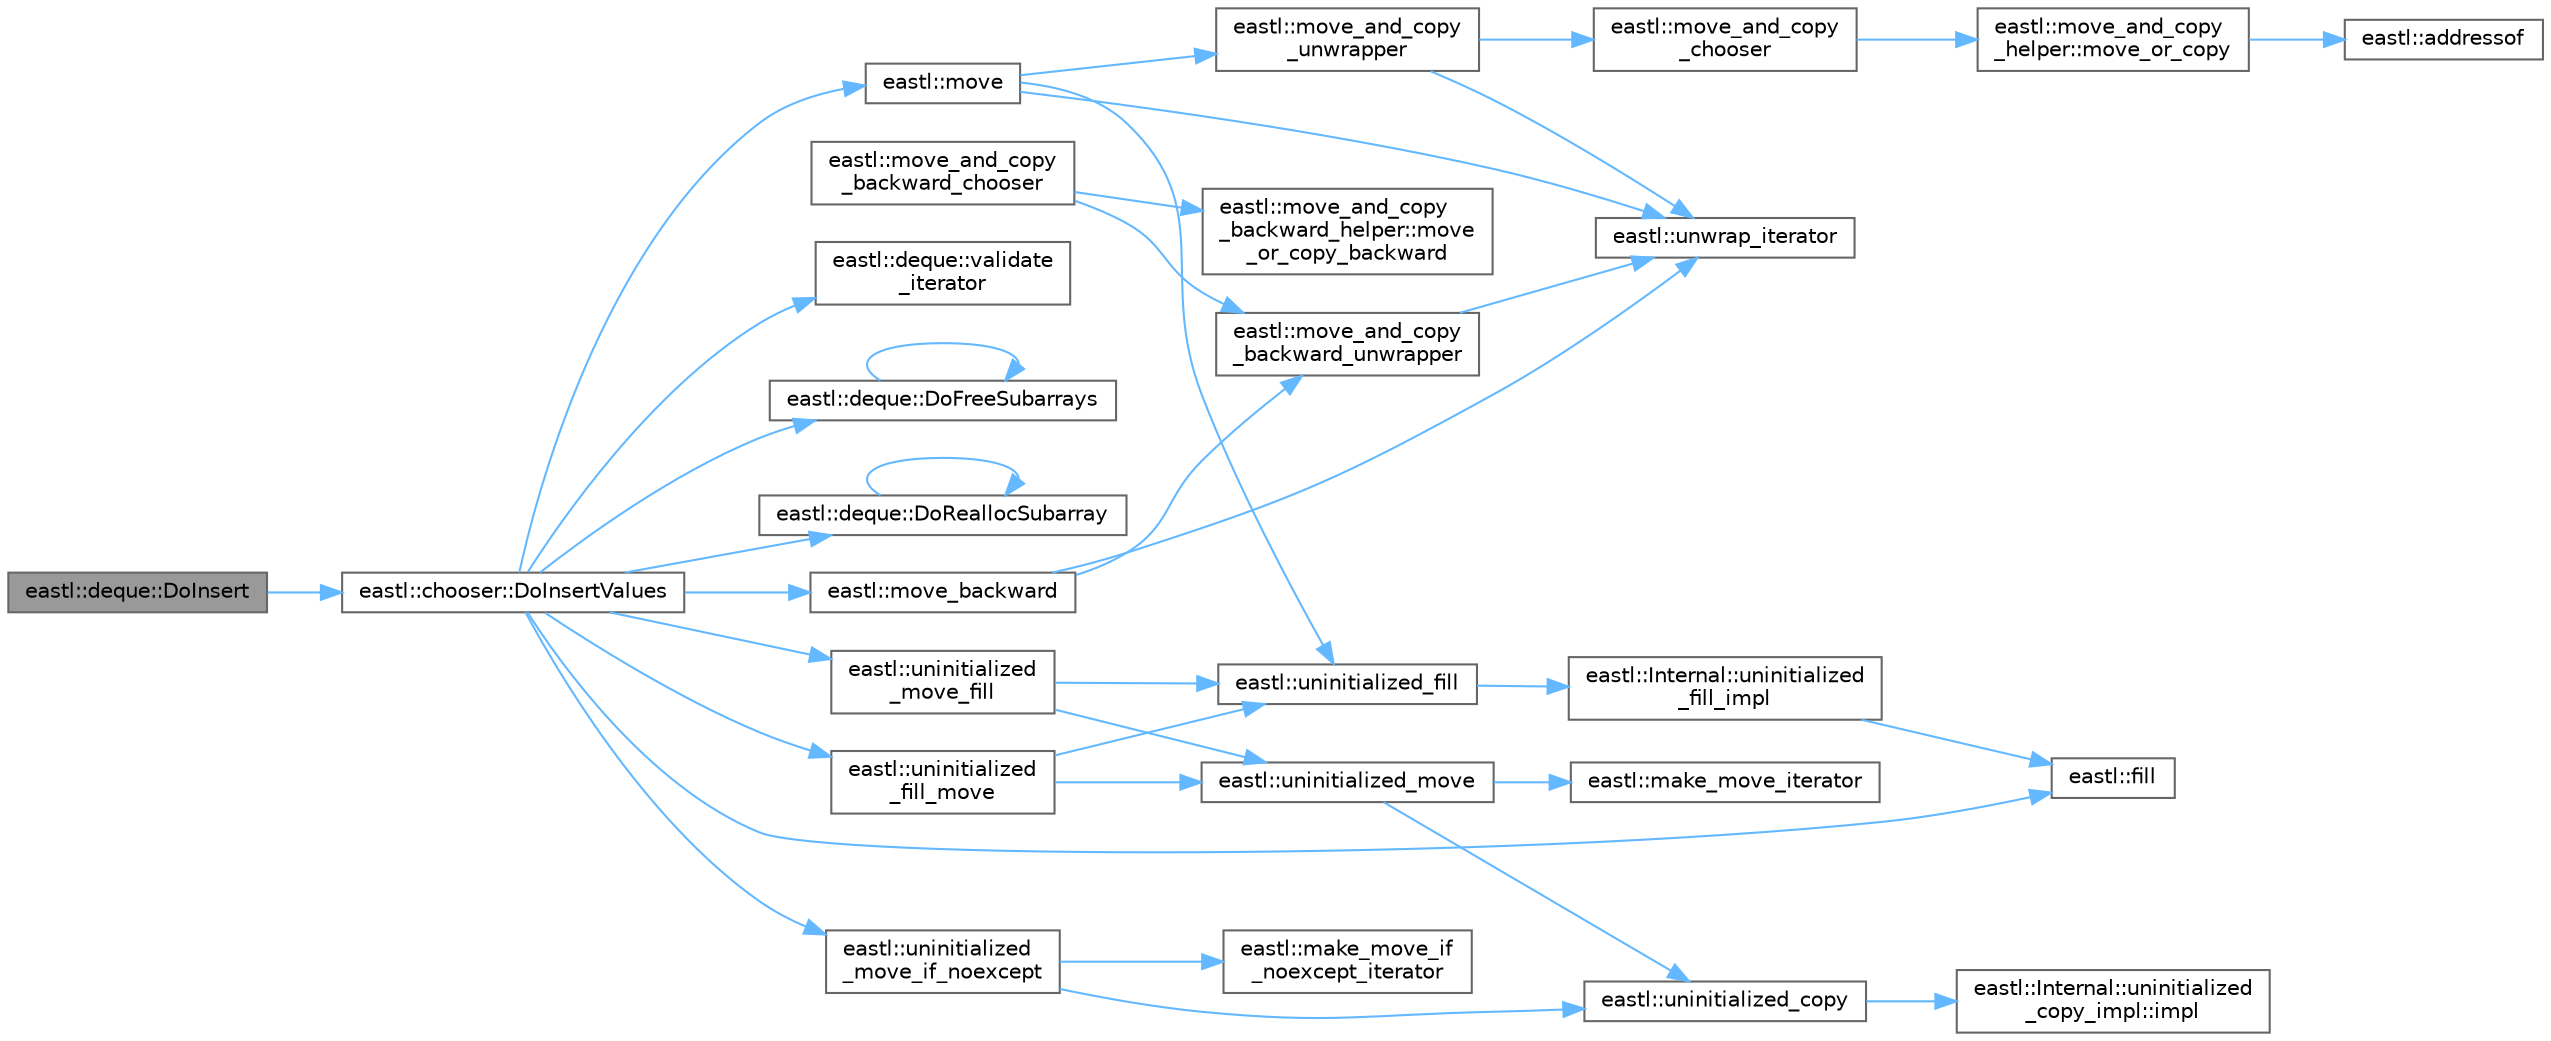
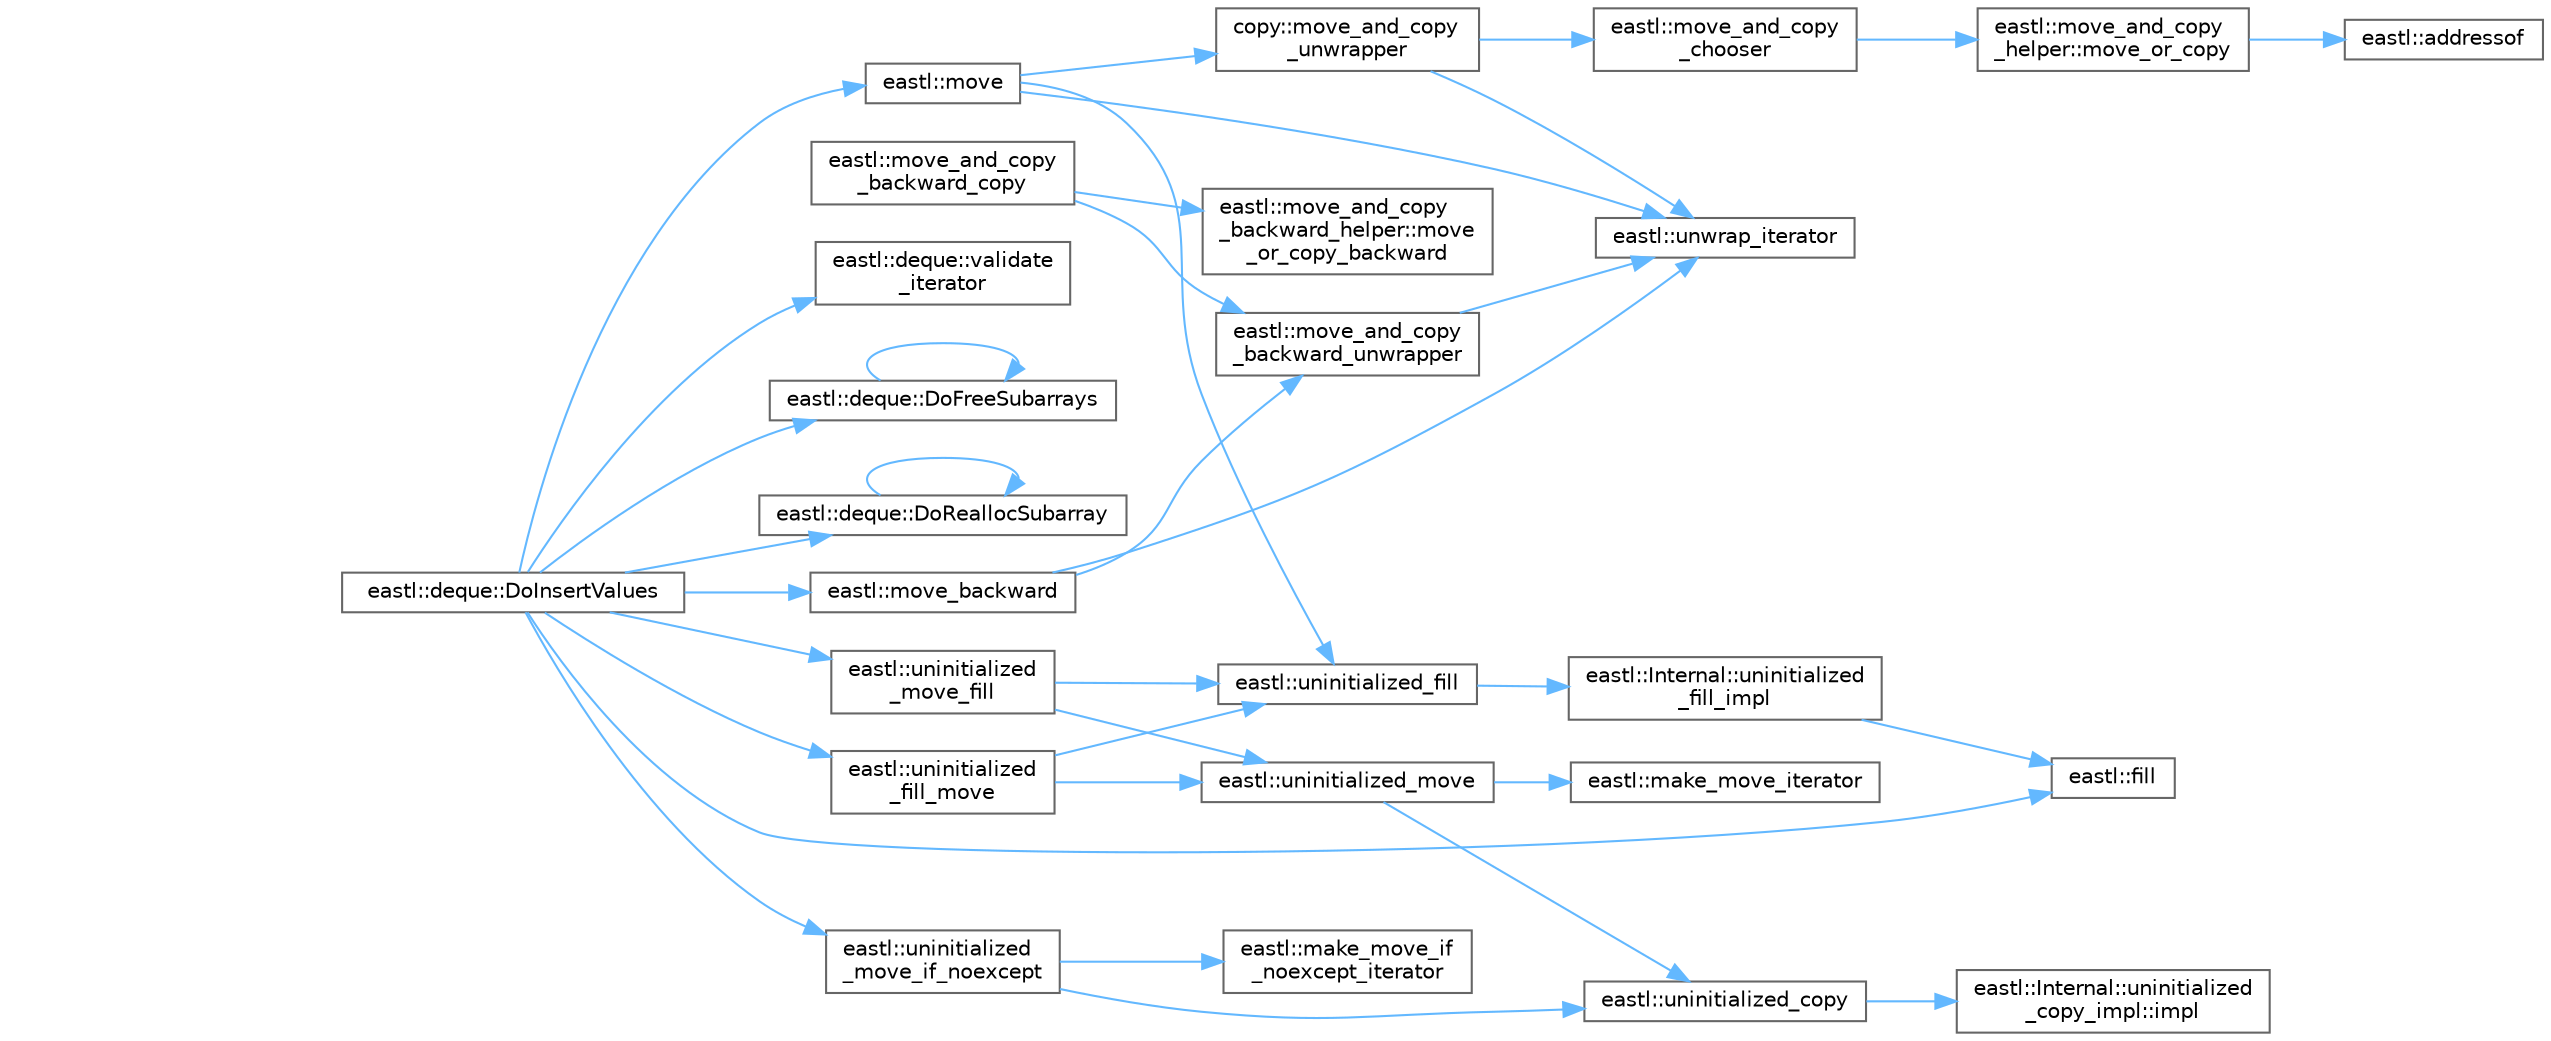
node "eastl::move_and_copy _unwrapper": label "eastl::move_and_copy _unwrapper" -> "copy::move_and_copy _unwrapper"
node "eastl::move_and_copy _backward_chooser": label "eastl::move_and_copy _backward_chooser" -> "eastl::move_and_copy _backward_copy"
node "eastl::deque::DoInsert": removed
node "eastl::chooser::DoInsertValues": label "eastl::chooser::DoInsertValues" -> "eastl::deque::DoInsertValues"
